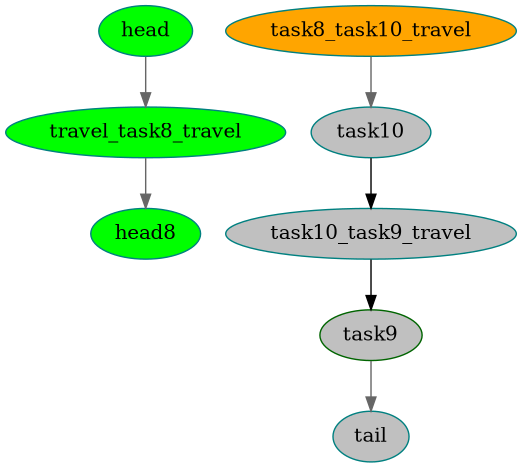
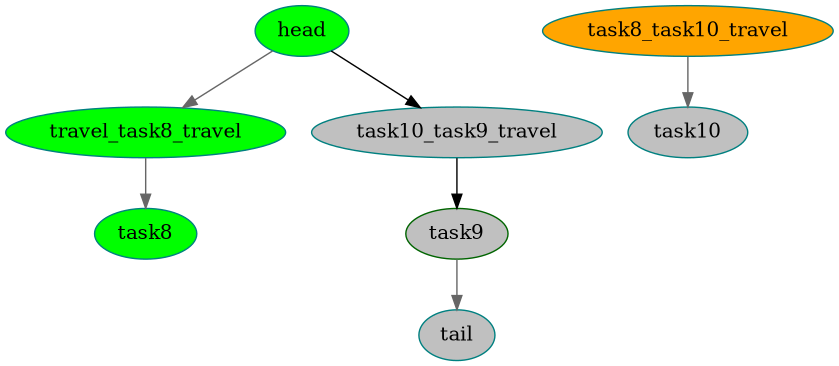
edge "task10" -> "task10_task9_travel": now "head" -> "task10_task9_travel"
node "head8": label "head8" -> "task8"
